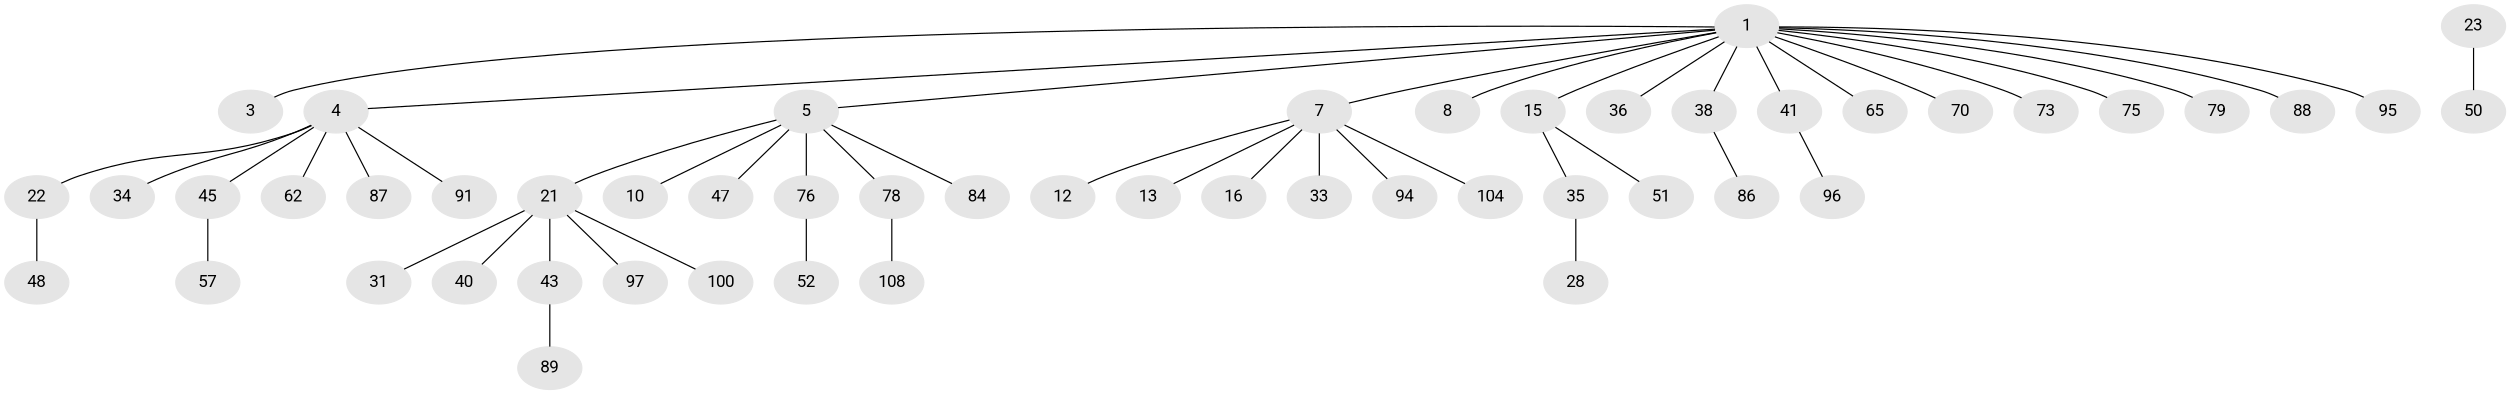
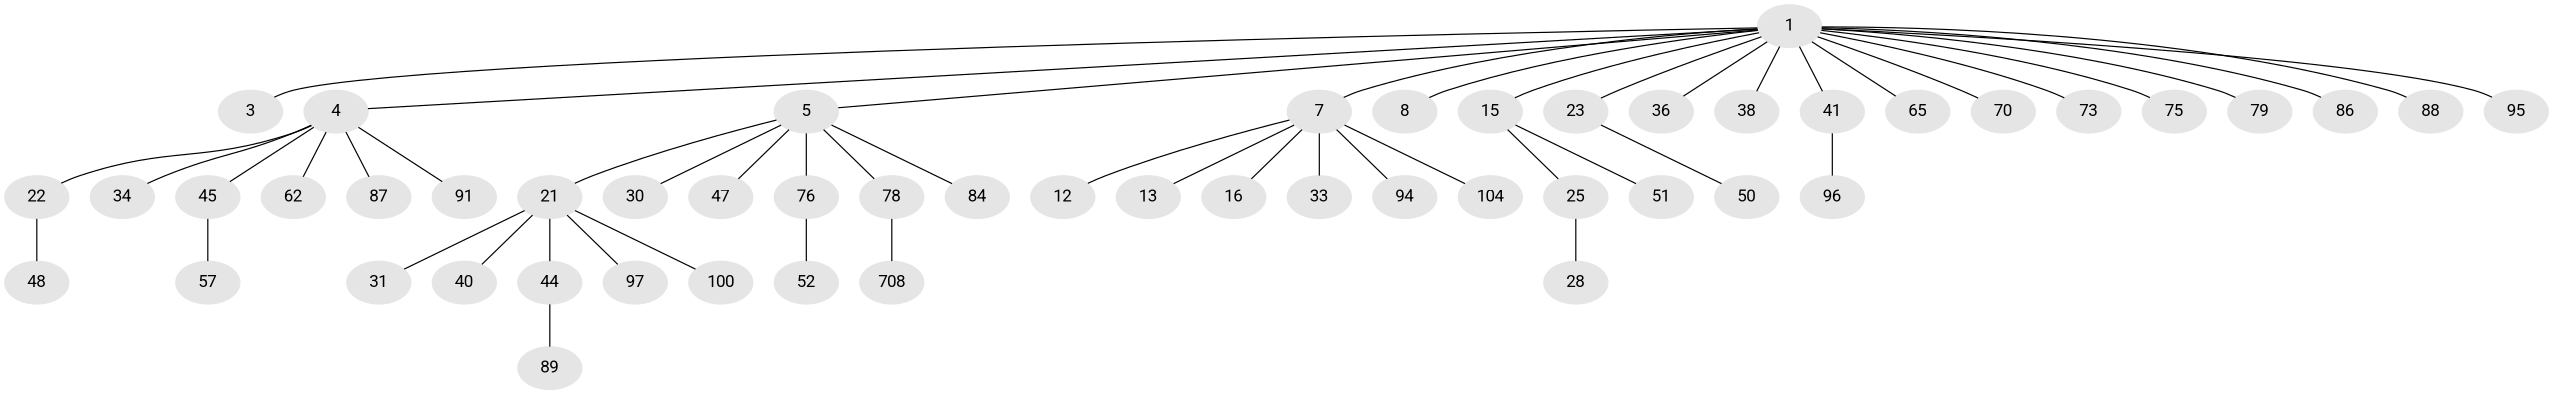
edge "1" -- "23": added
edge "38" -- "86": now "1" -- "86"
node "10": label "10" -> "30"
node "35": label "35" -> "25"
node "43": label "43" -> "44"
node "108": label "108" -> "708"
